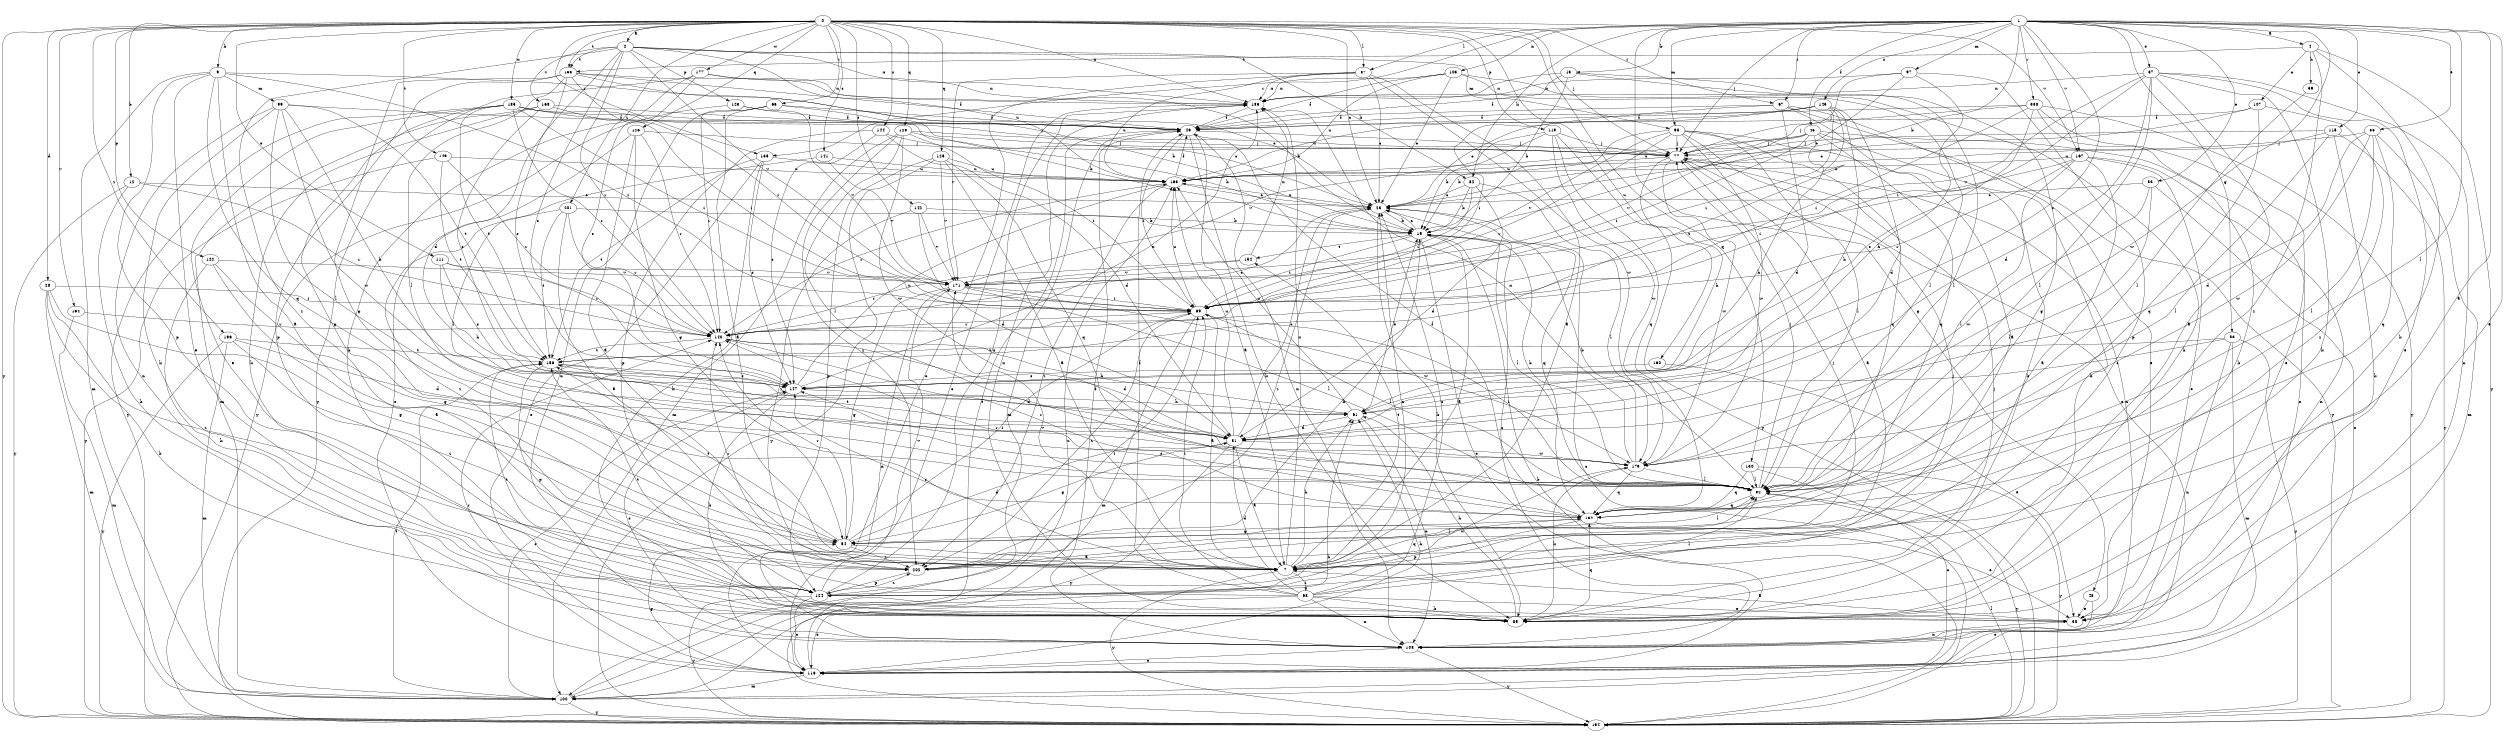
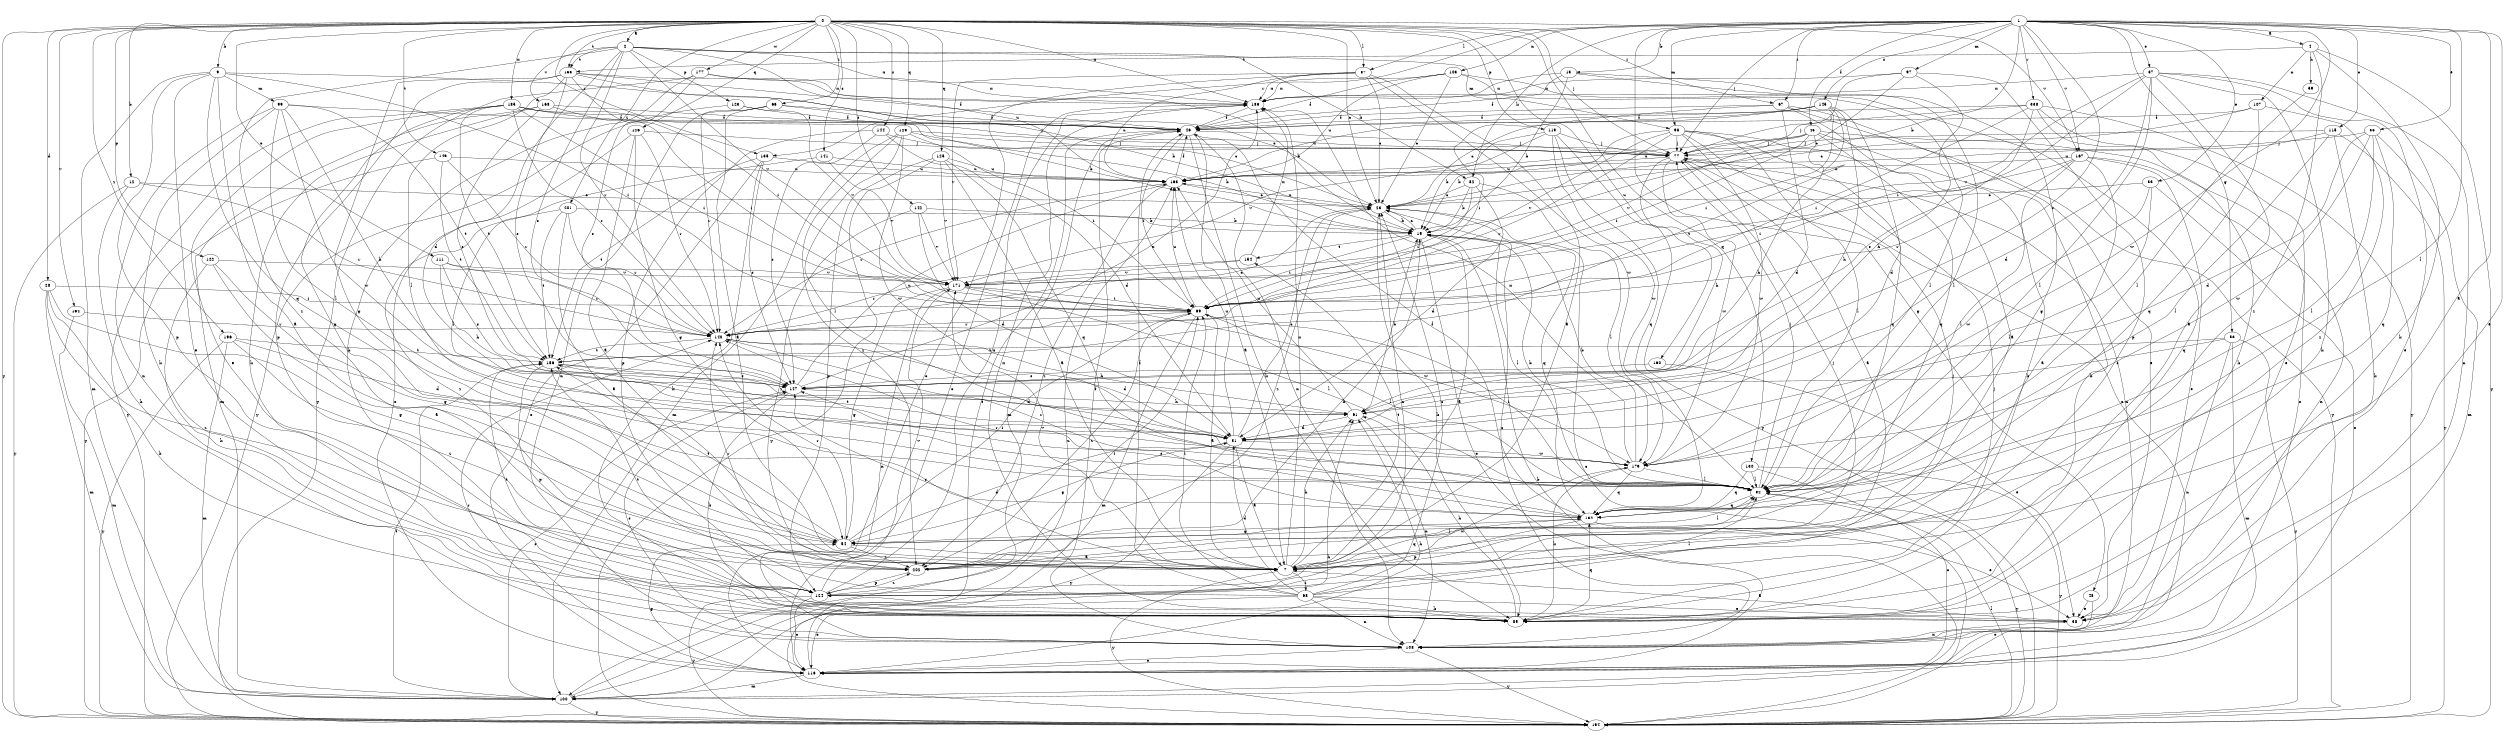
edge "103" -> "85": label "k" -> "q"
